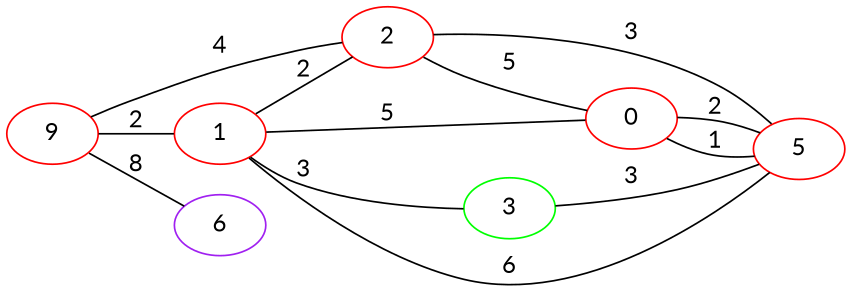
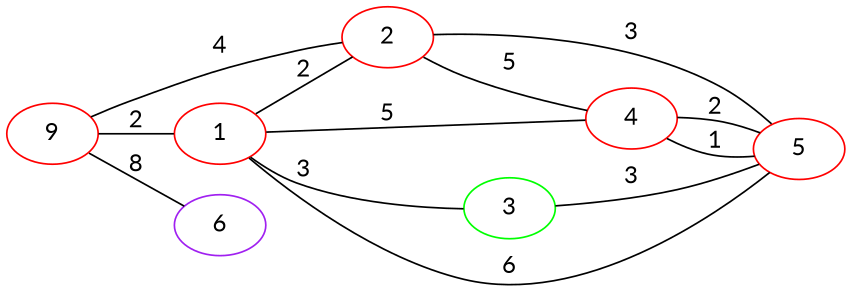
node "0": label "0" -> "4"
